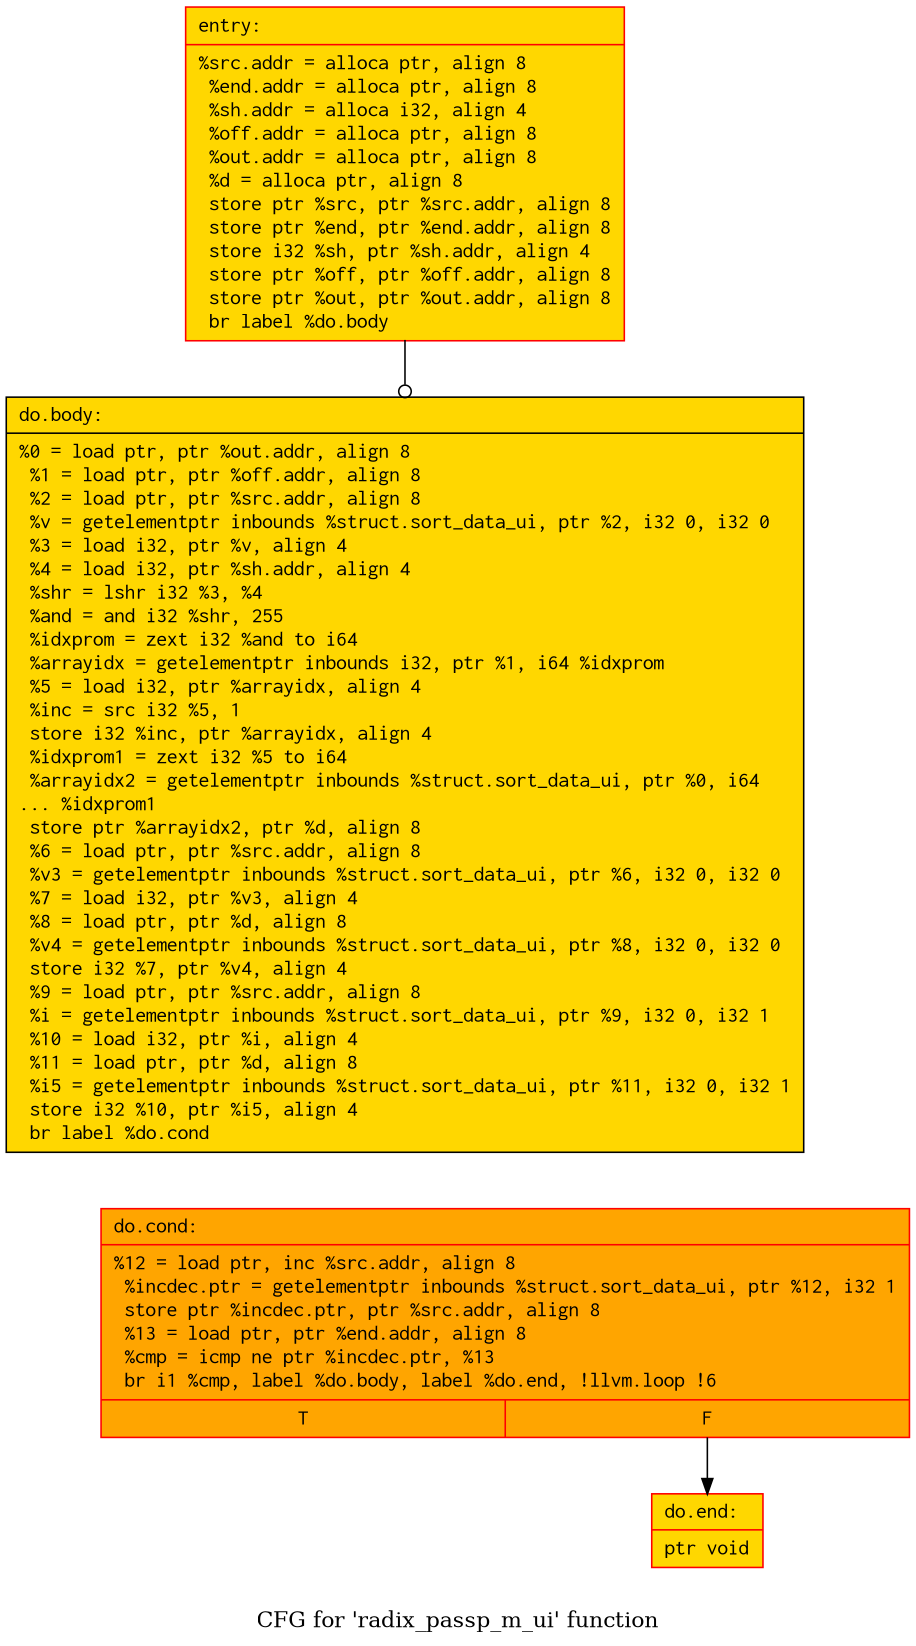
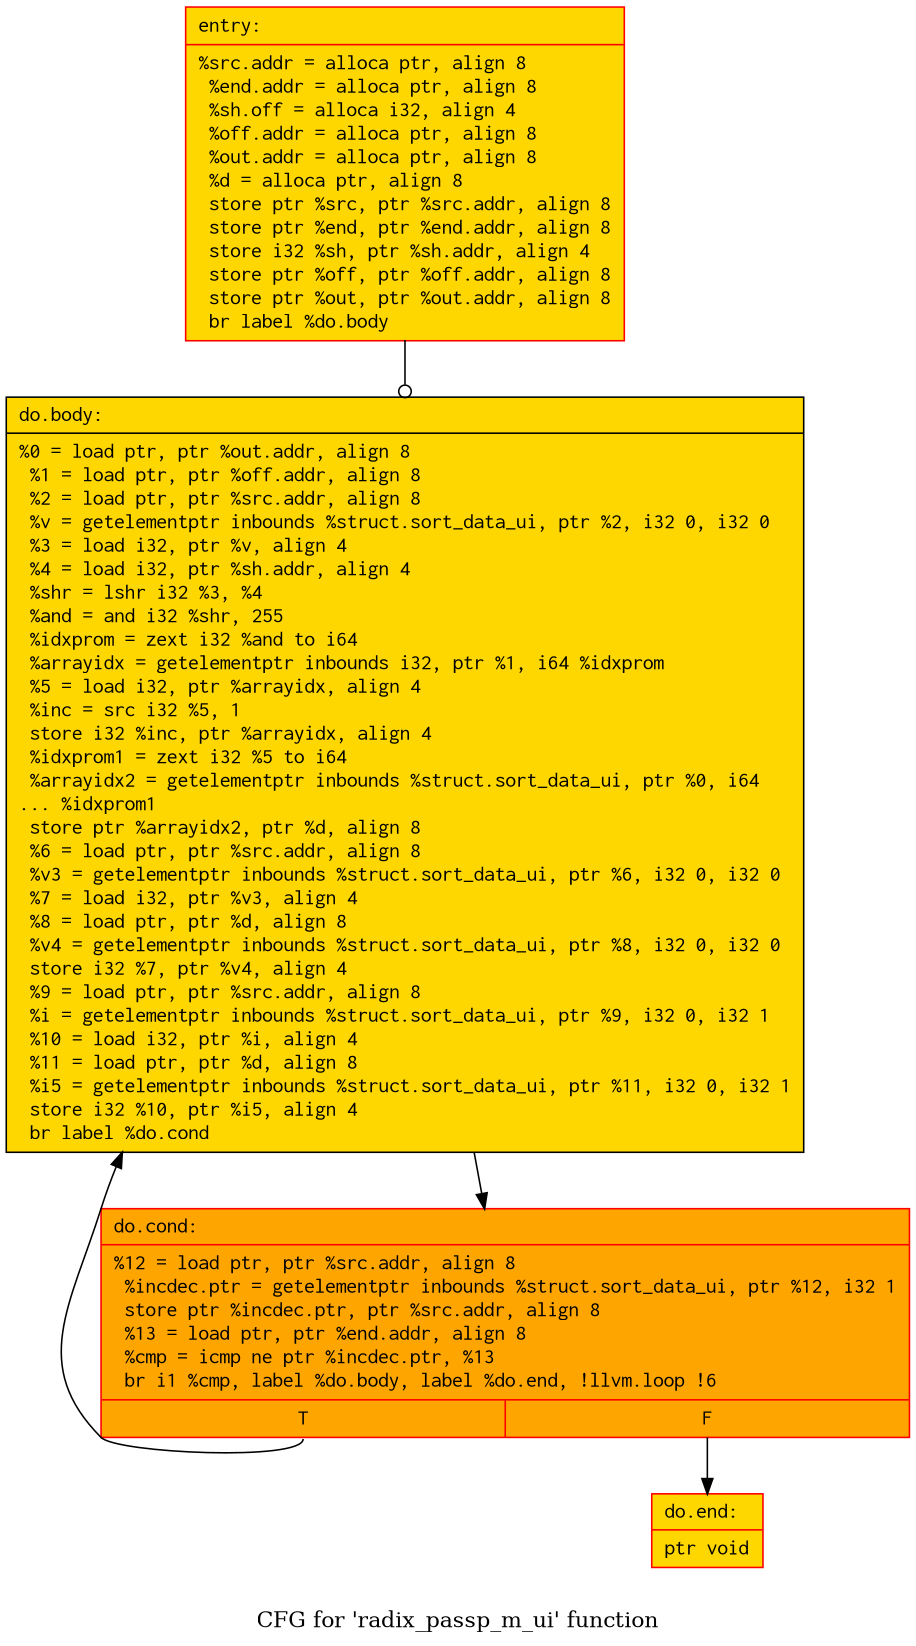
node "entry:": text "%sh.addr = alloca i32, align 4" -> "%sh.off = alloca i32, align 4"
edge "do.body:" -> "do.cond:": added
node "do.cond:": text "%12 = load ptr, inc %src.addr, align 8" -> "%12 = load ptr, ptr %src.addr, align 8"
edge "do.cond:" -> "do.body:": added
